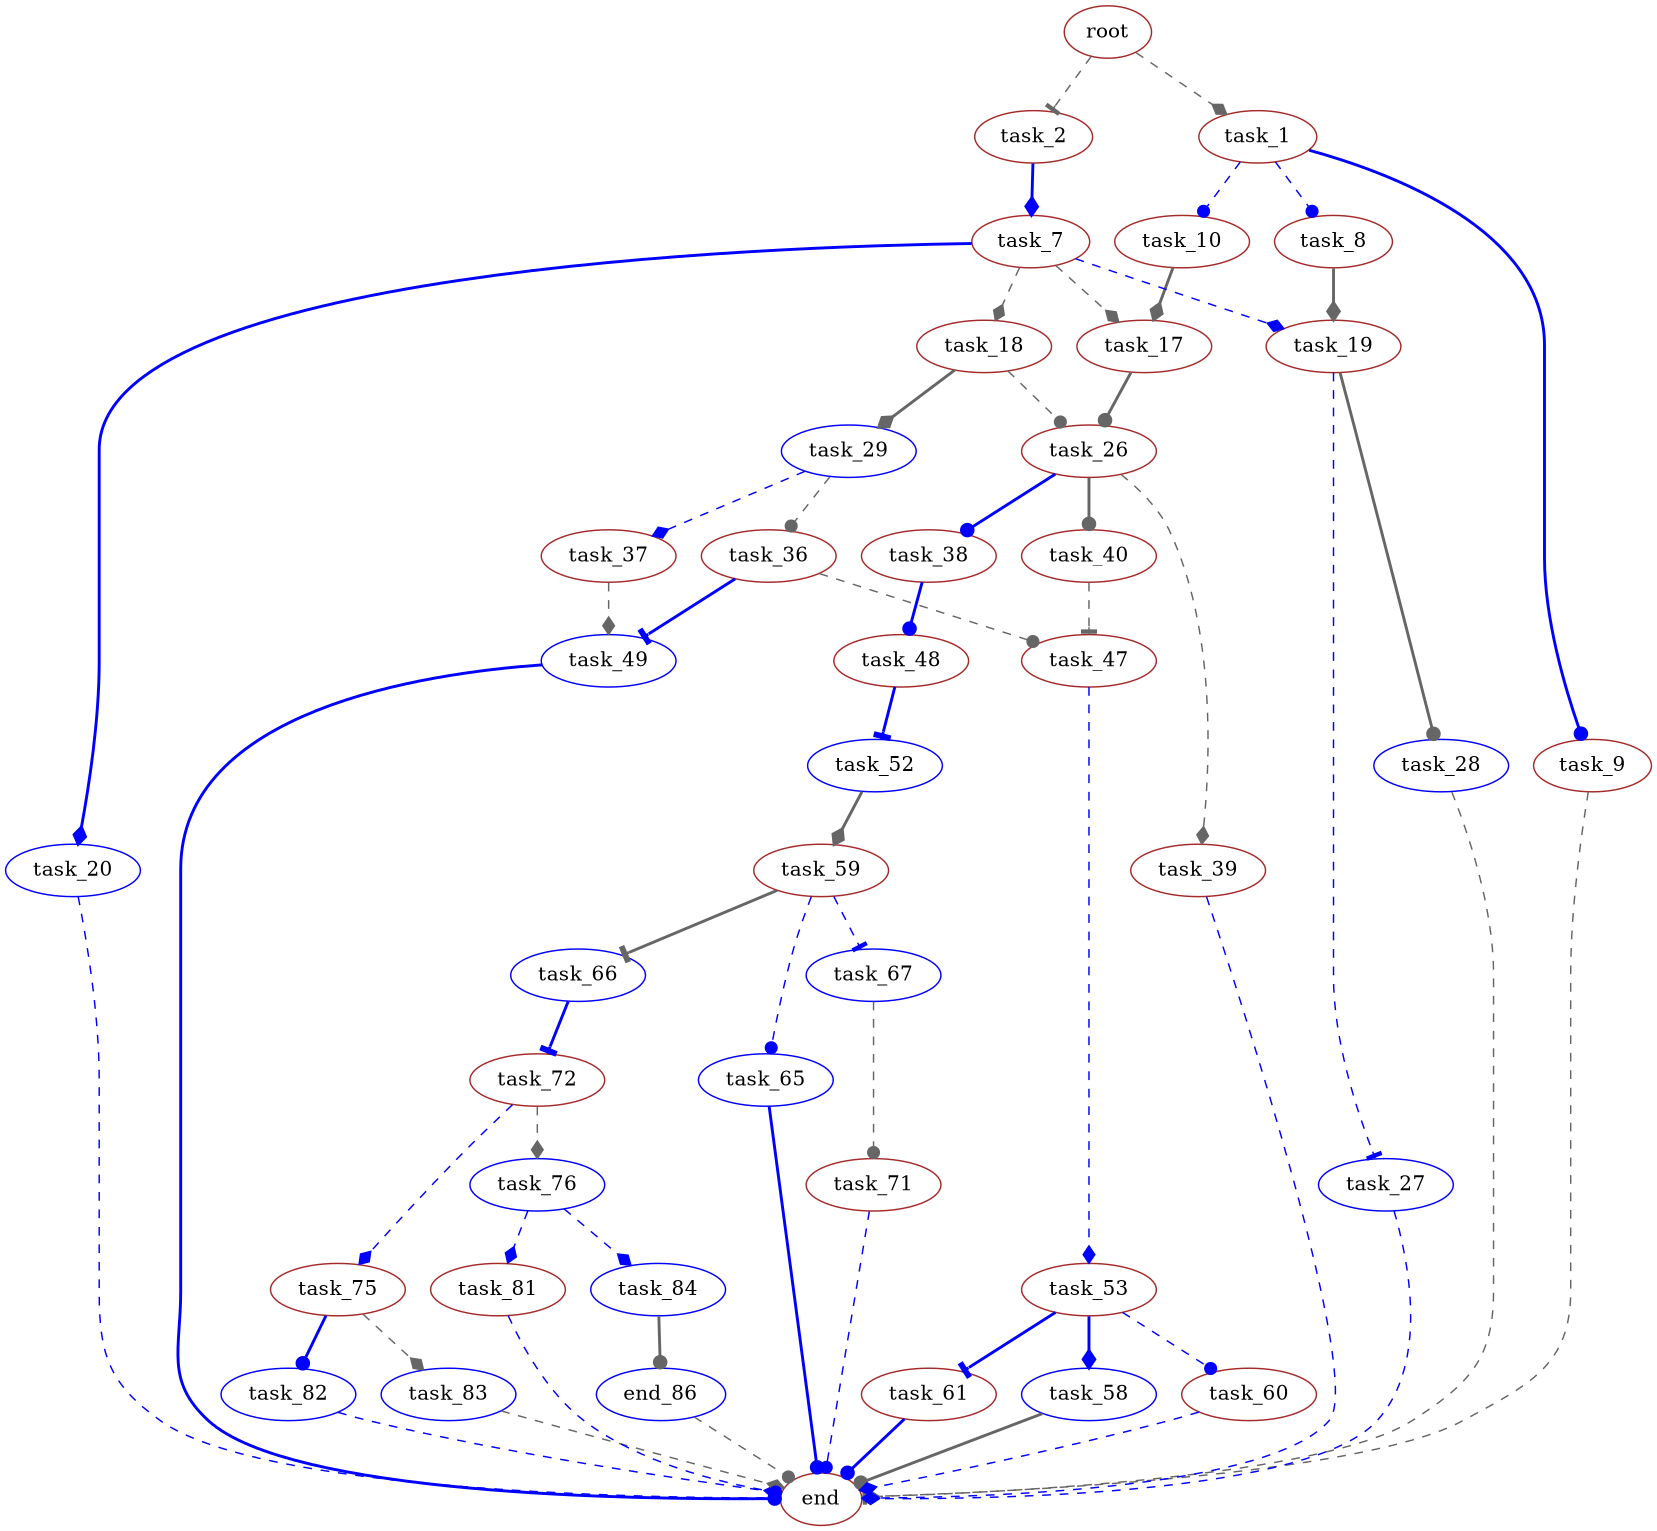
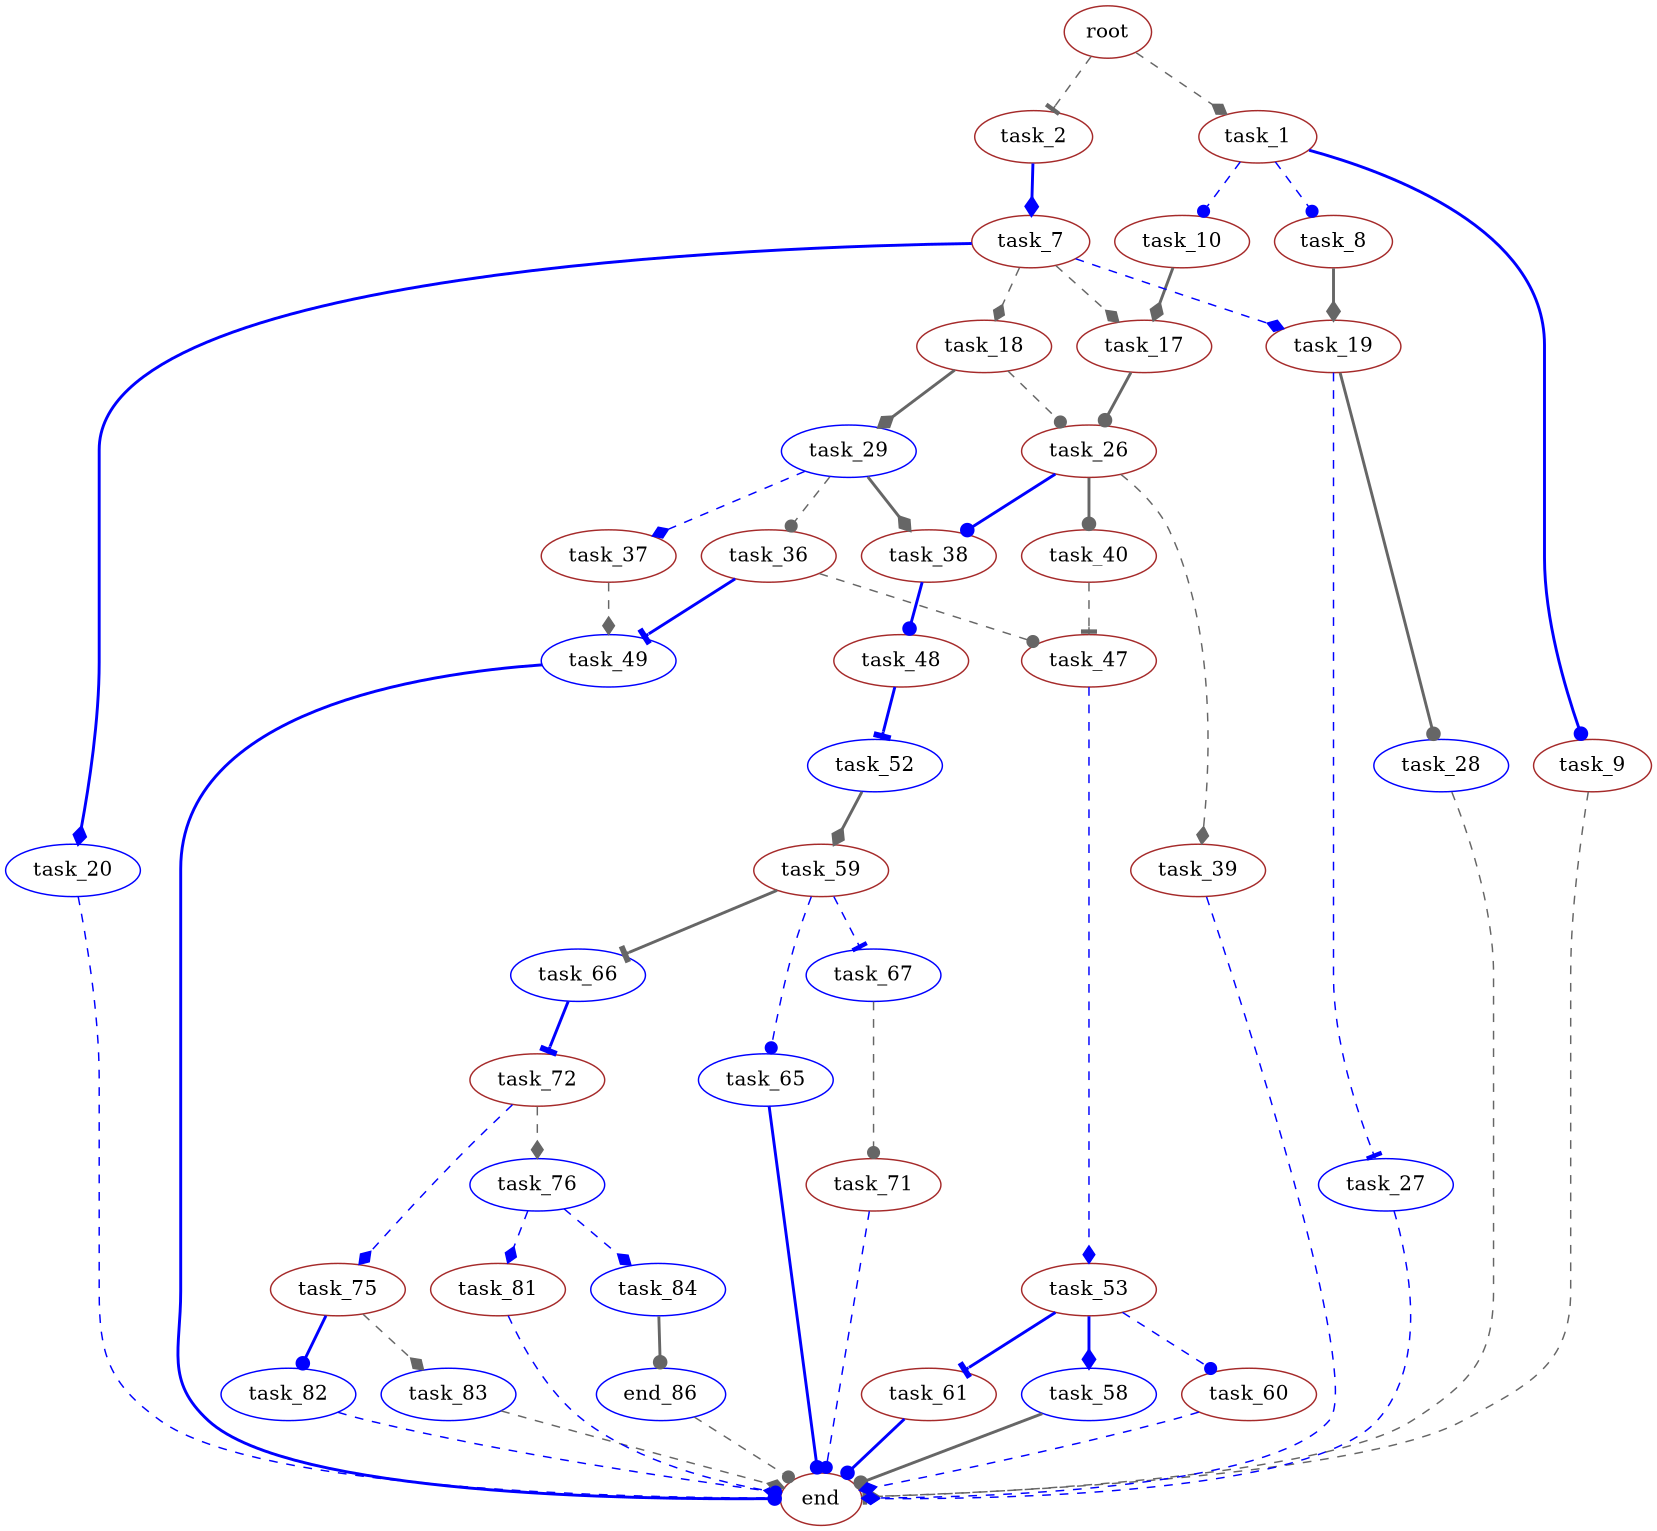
edge "task_29" -> "task_38": added
